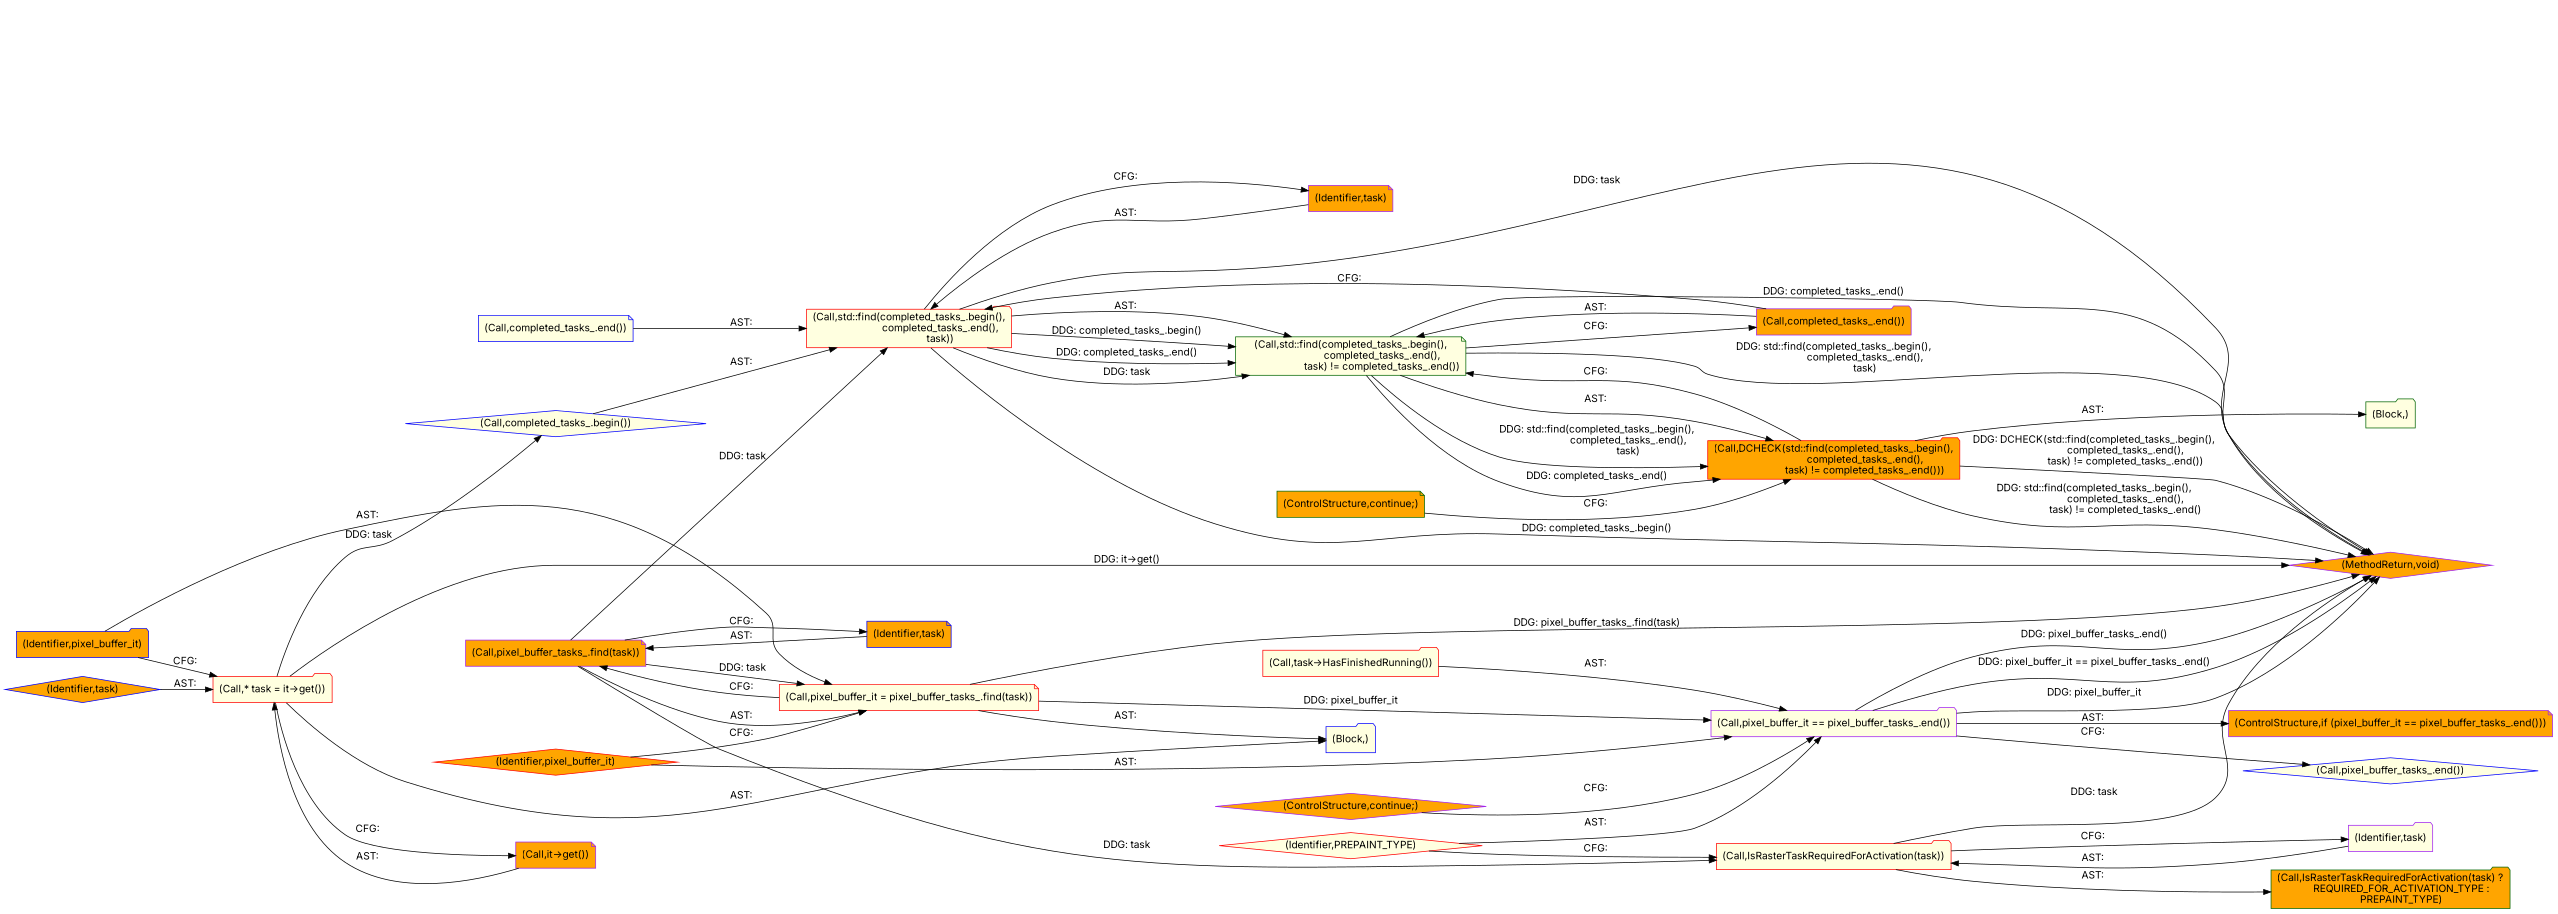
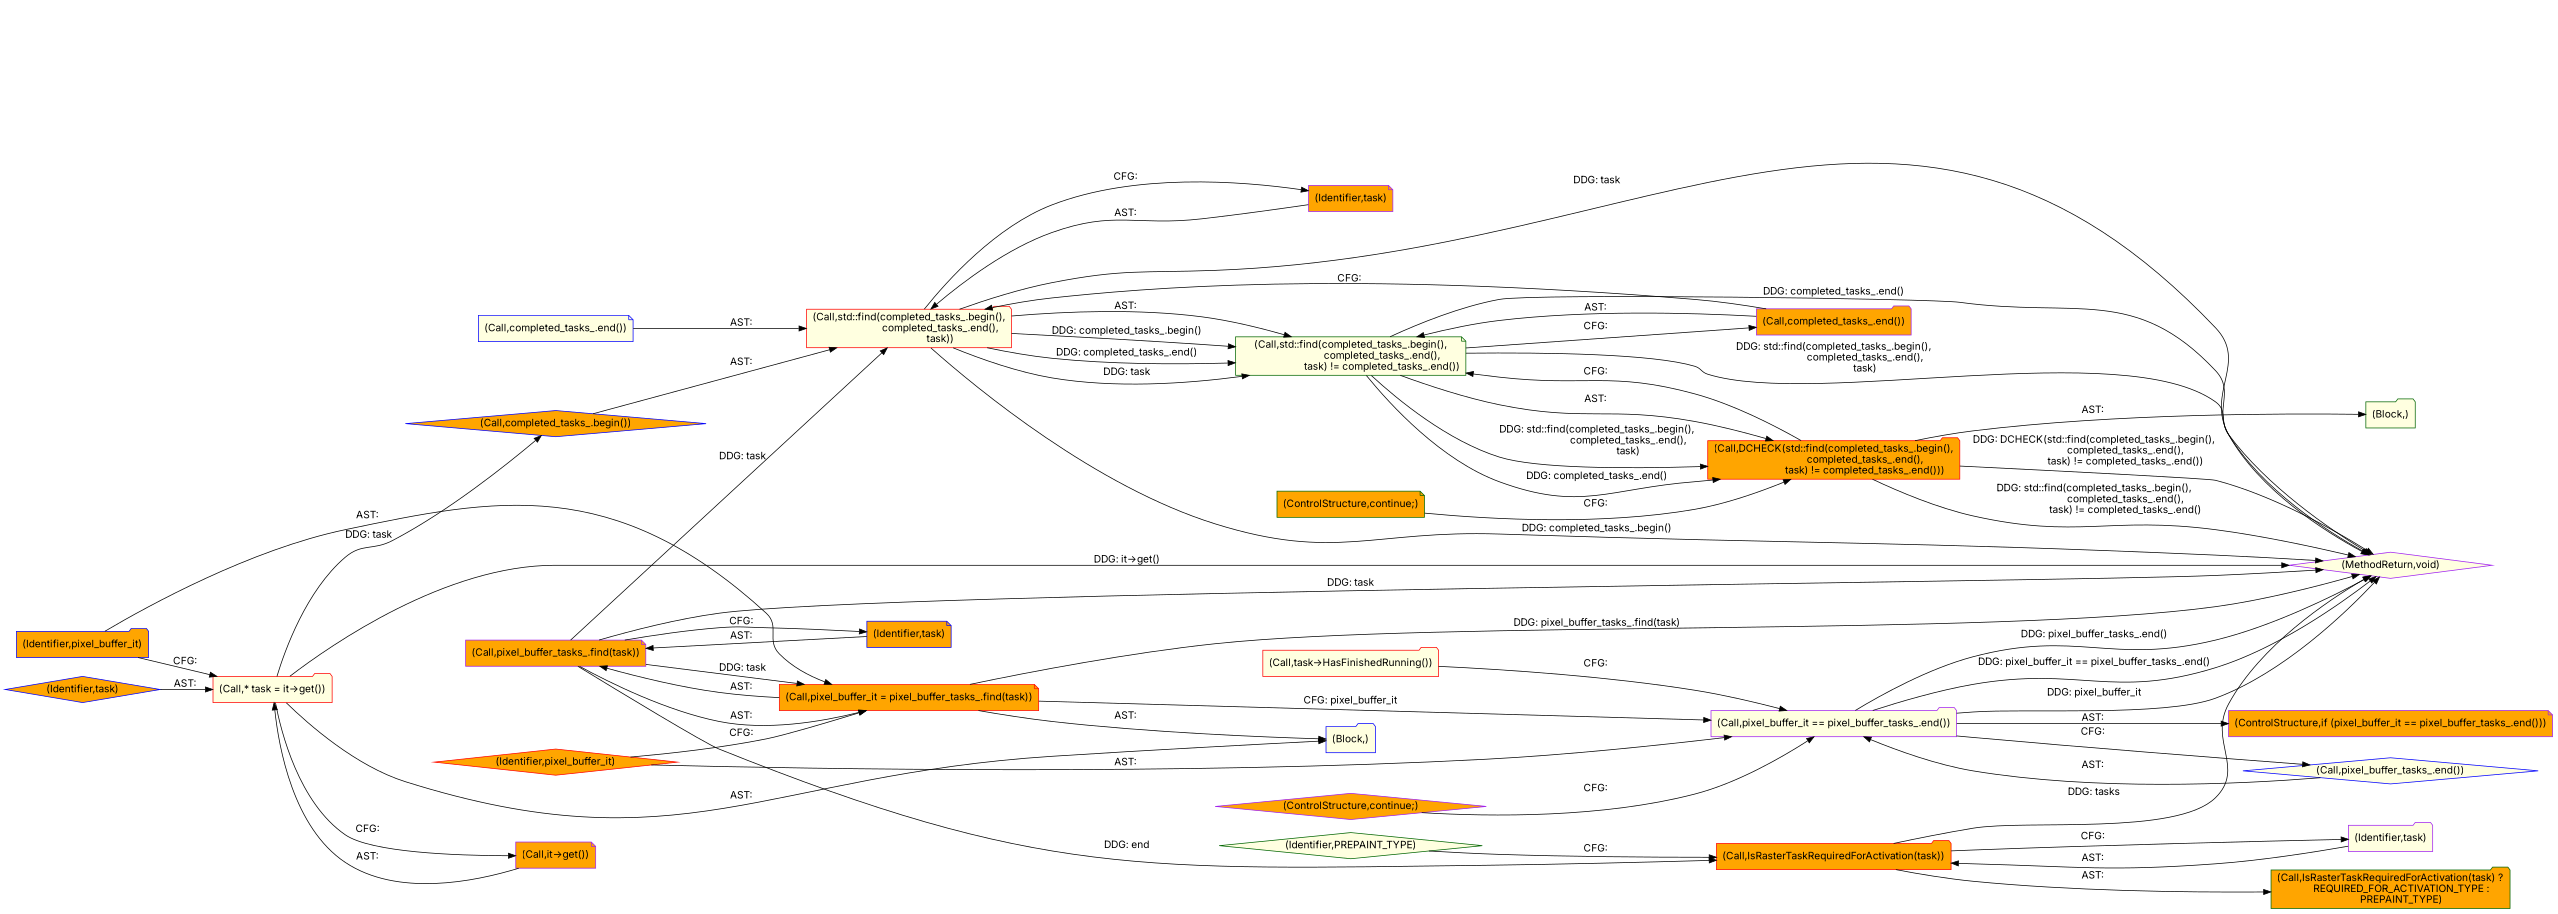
node "(Call,completed_tasks_.begin())": fillcolor lightyellow -> orange
node "(MethodReturn,void)": fillcolor orange -> lightyellow
edge "(Call,pixel_buffer_tasks_.find(task))" -> "(MethodReturn,void)": added, label "DDG: task"
edge "(Call,task->HasFinishedRunning())" -> "(Call,pixel_buffer_it == pixel_buffer_tasks_.end())": label "AST: " -> "CFG: "
edge "(Call,pixel_buffer_it = pixel_buffer_tasks_.find(task))" -> "(Call,pixel_buffer_tasks_.find(task))": label "CFG: " -> "AST: "
node "(Call,pixel_buffer_it = pixel_buffer_tasks_.find(task))": fillcolor lightyellow -> orange
edge "(Call,pixel_buffer_it = pixel_buffer_tasks_.find(task))" -> "(Call,pixel_buffer_it == pixel_buffer_tasks_.end())": label "DDG: pixel_buffer_it" -> "CFG: pixel_buffer_it"
edge "(Call,IsRasterTaskRequiredForActivation(task))" -> "(MethodReturn,void)": label "DDG: task" -> "DDG: tasks"
edge "(Identifier,PREPAINT_TYPE)" -> "(Call,pixel_buffer_it == pixel_buffer_tasks_.end())": now "(Call,pixel_buffer_tasks_.end())" -> "(Call,pixel_buffer_it == pixel_buffer_tasks_.end())"
edge "(Call,pixel_buffer_tasks_.find(task))" -> "(Call,IsRasterTaskRequiredForActivation(task))": label "DDG: task" -> "DDG: end"
node "(Identifier,PREPAINT_TYPE)": color red -> darkgreen
node "(Call,IsRasterTaskRequiredForActivation(task))": fillcolor lightyellow -> orange
